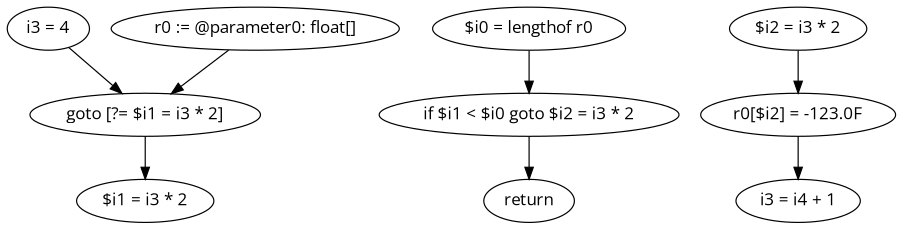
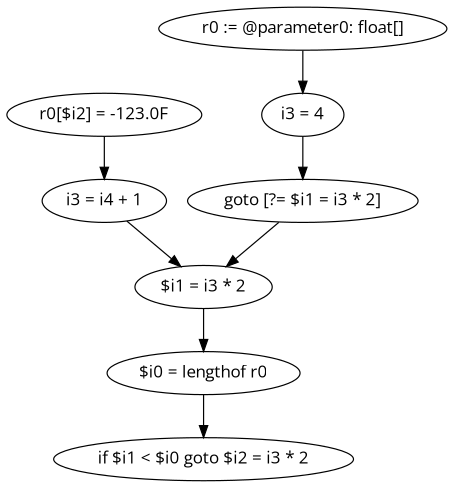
node "$i2 = i3 * 2": removed
edge "r0 := @parameter0: float[]" -> "goto [?= $i1 = i3 * 2]": now "r0 := @parameter0: float[]" -> "i3 = 4"
node "return": removed
edge "i3 = i4 + 1" -> "$i1 = i3 * 2": added
edge "$i1 = i3 * 2" -> "$i0 = lengthof r0": added
